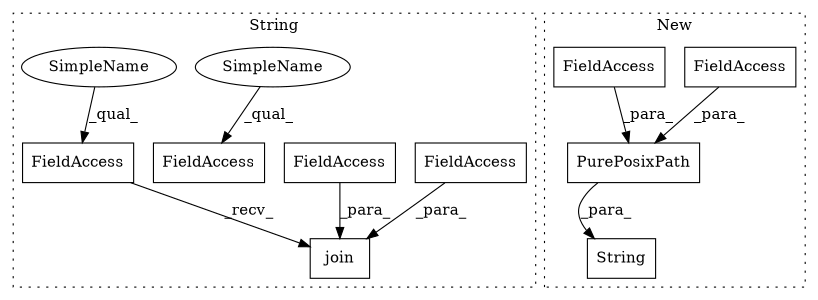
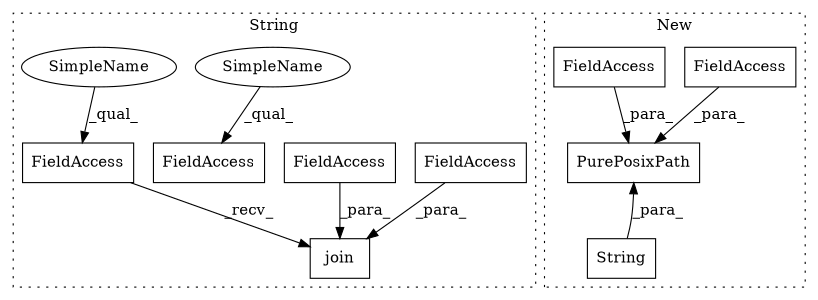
edge "PurePosixPath" -> "String": reversed
